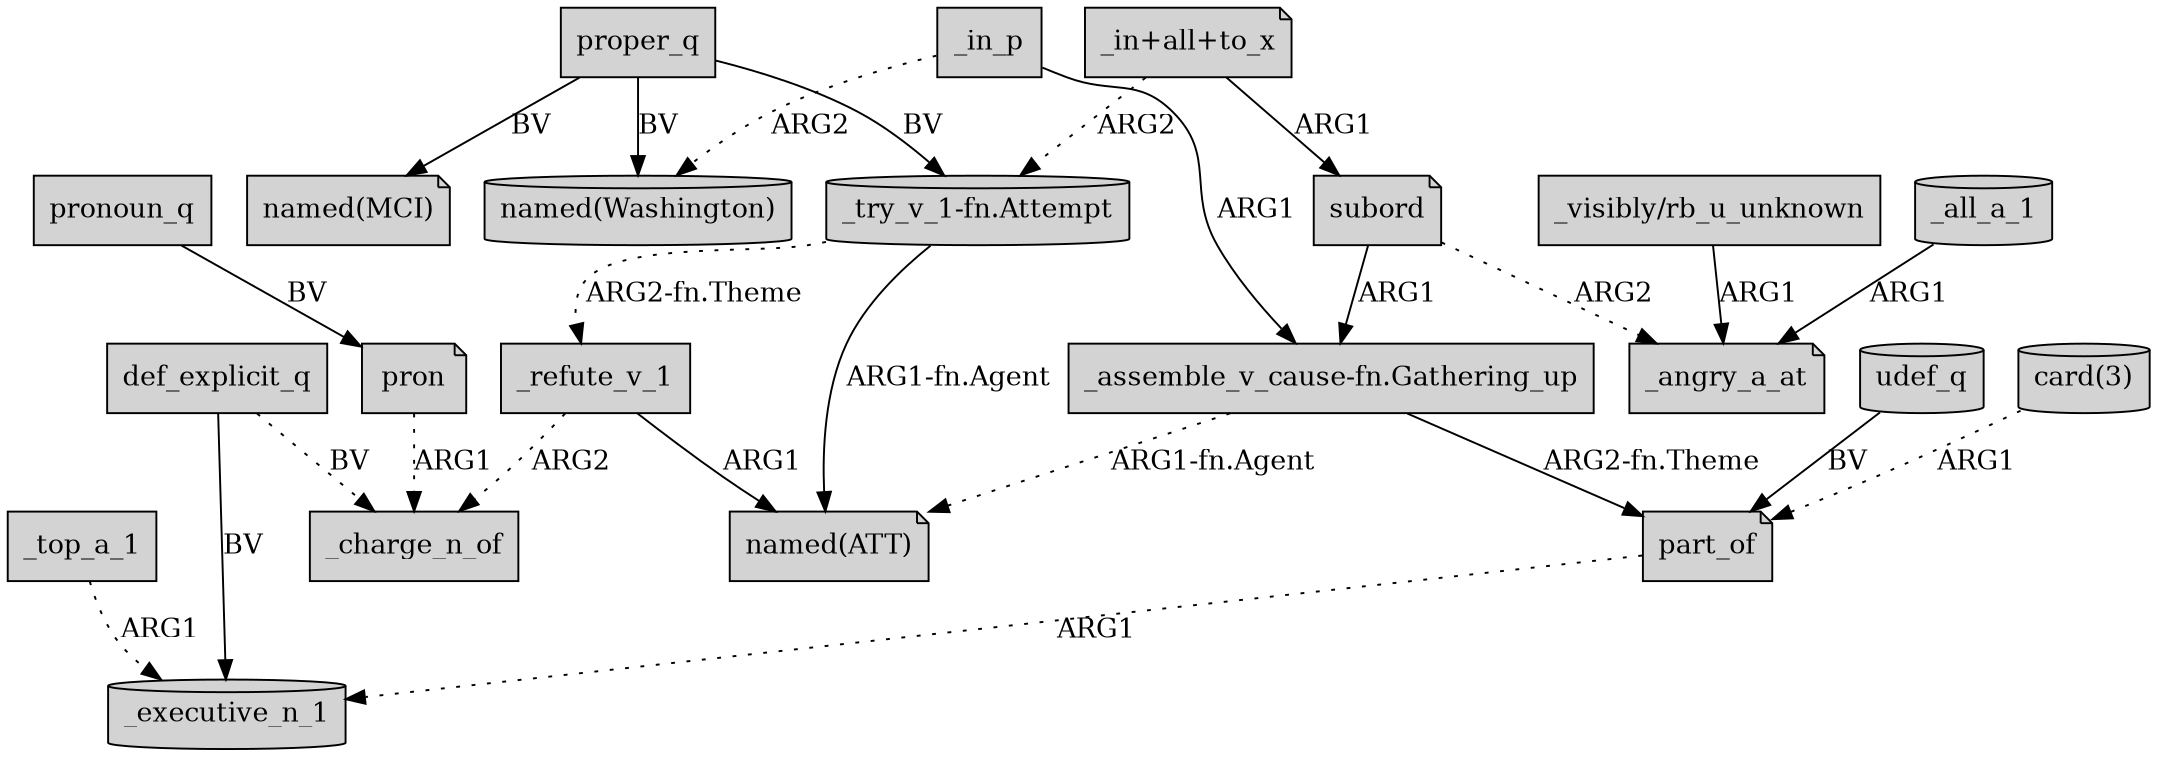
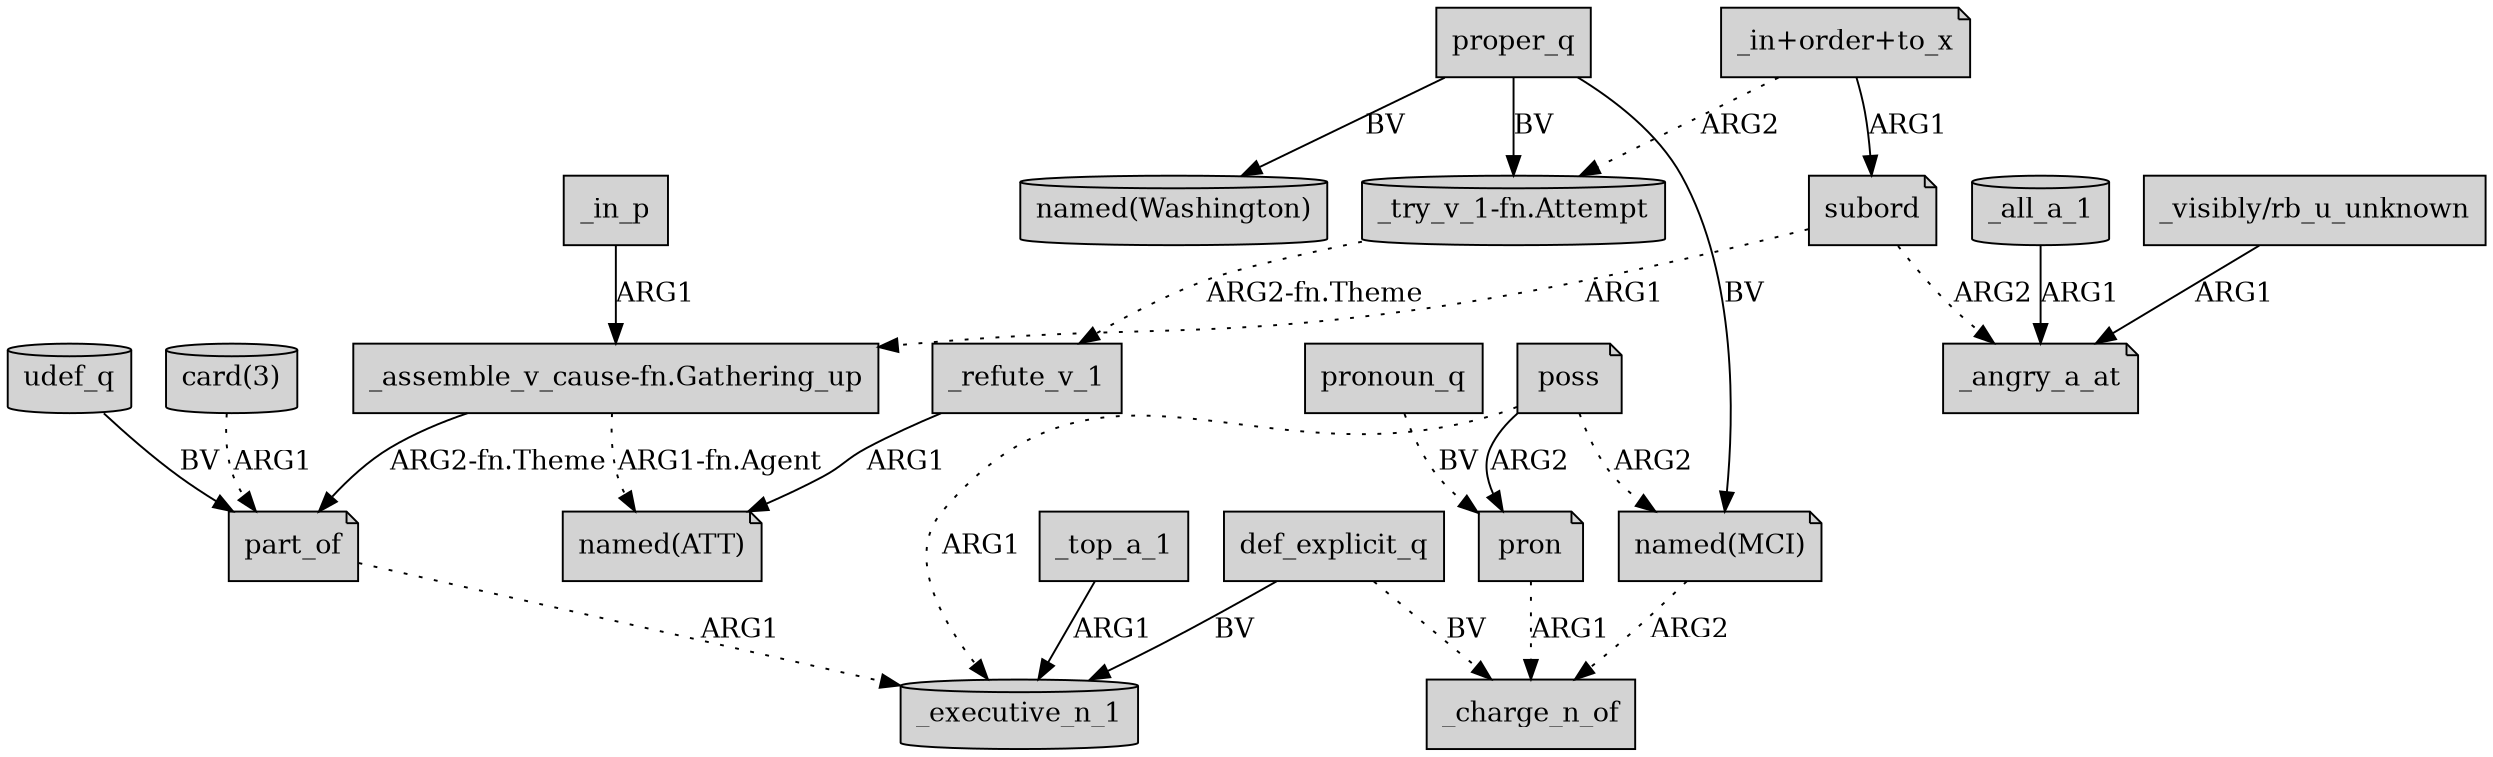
node "_in+all+to_x": label "_in+all+to_x" -> "_in+order+to_x"
edge "_in_p" -> "named(Washington)": removed, label "ARG2"
edge "subord" -> "_assemble_v_cause-fn.Gathering_up": style solid -> dotted
edge "pronoun_q" -> "pron": style solid -> dotted
edge "_try_v_1-fn.Attempt" -> "named(ATT)": removed, label "ARG1-fn.Agent"
node "poss": added
edge "_refute_v_1" -> "_charge_n_of": now "named(MCI)" -> "_charge_n_of"
edge "_top_a_1" -> "_executive_n_1": style dotted -> solid
